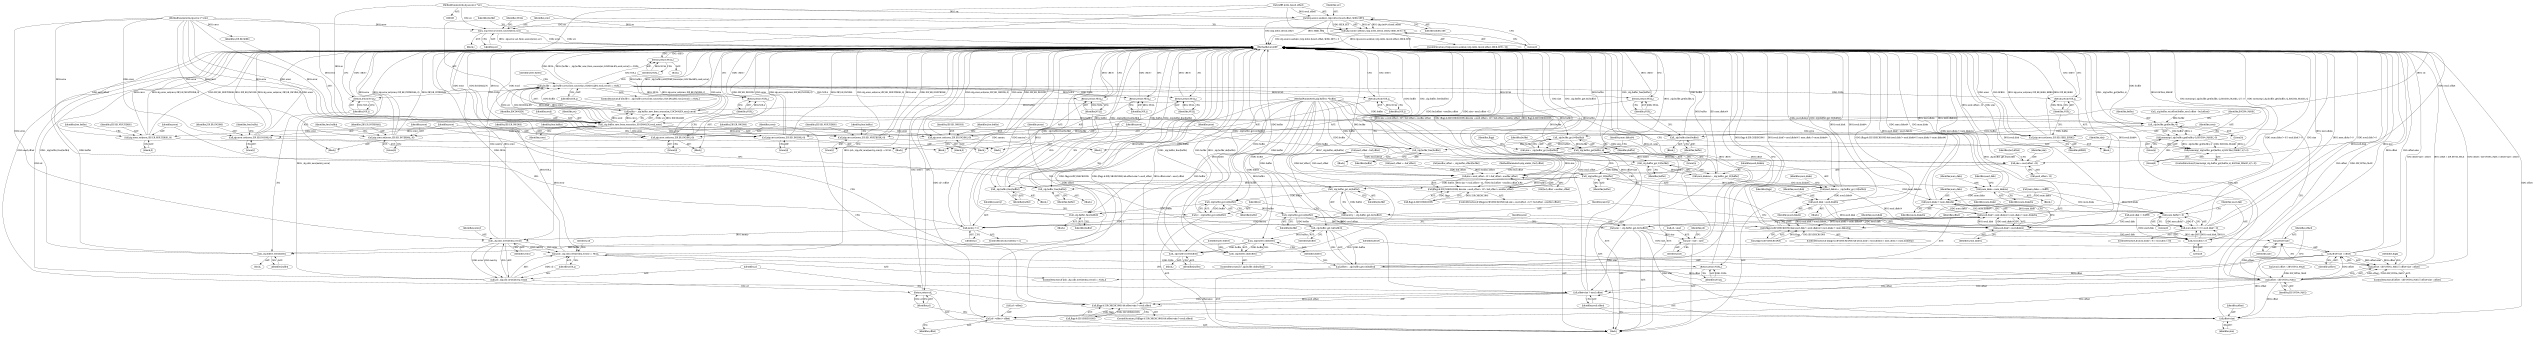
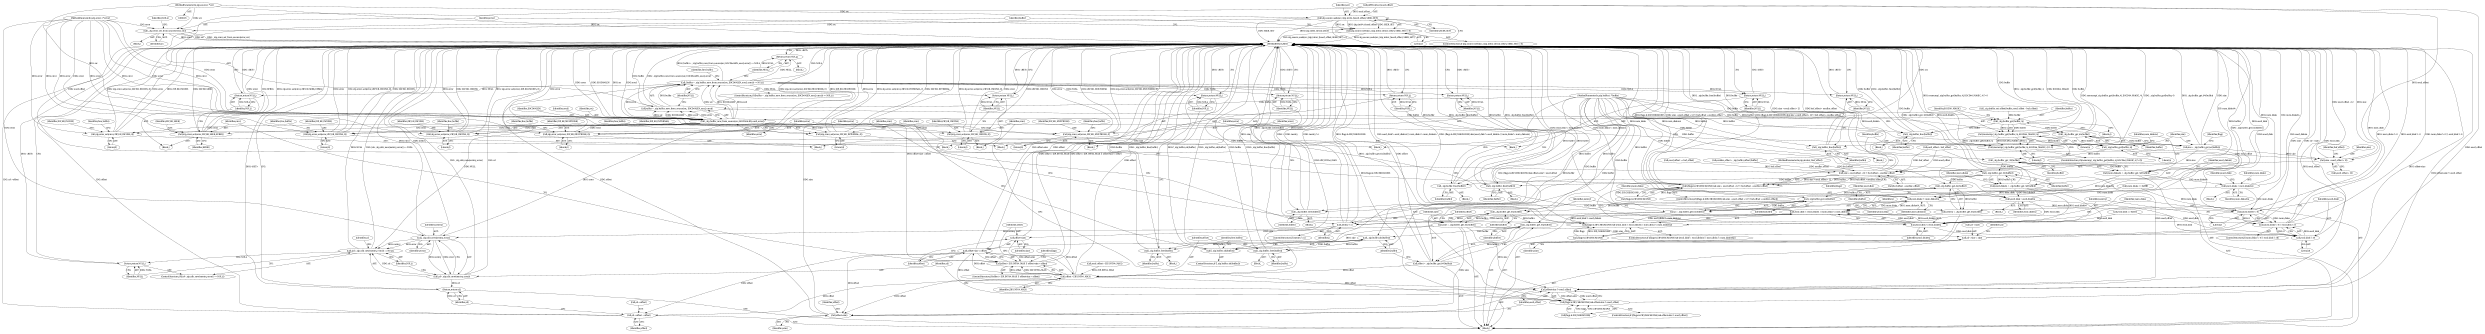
edge "(MethodParameterIn,zip_error_t *error)" -> "(Identifier,ZIP_ER_SEEK)": now "(MethodParameterIn,zip_error_t *error)" -> "(Call,zip_error_set(error, ZIP_ER_SEEK, EFBIG))"
edge "(Call,(flags & ZIP_CHECKCONS) && offset+size != eocd_offset)" -> "(Call,offset+size != eocd_offset)": added, label "CFG:"
